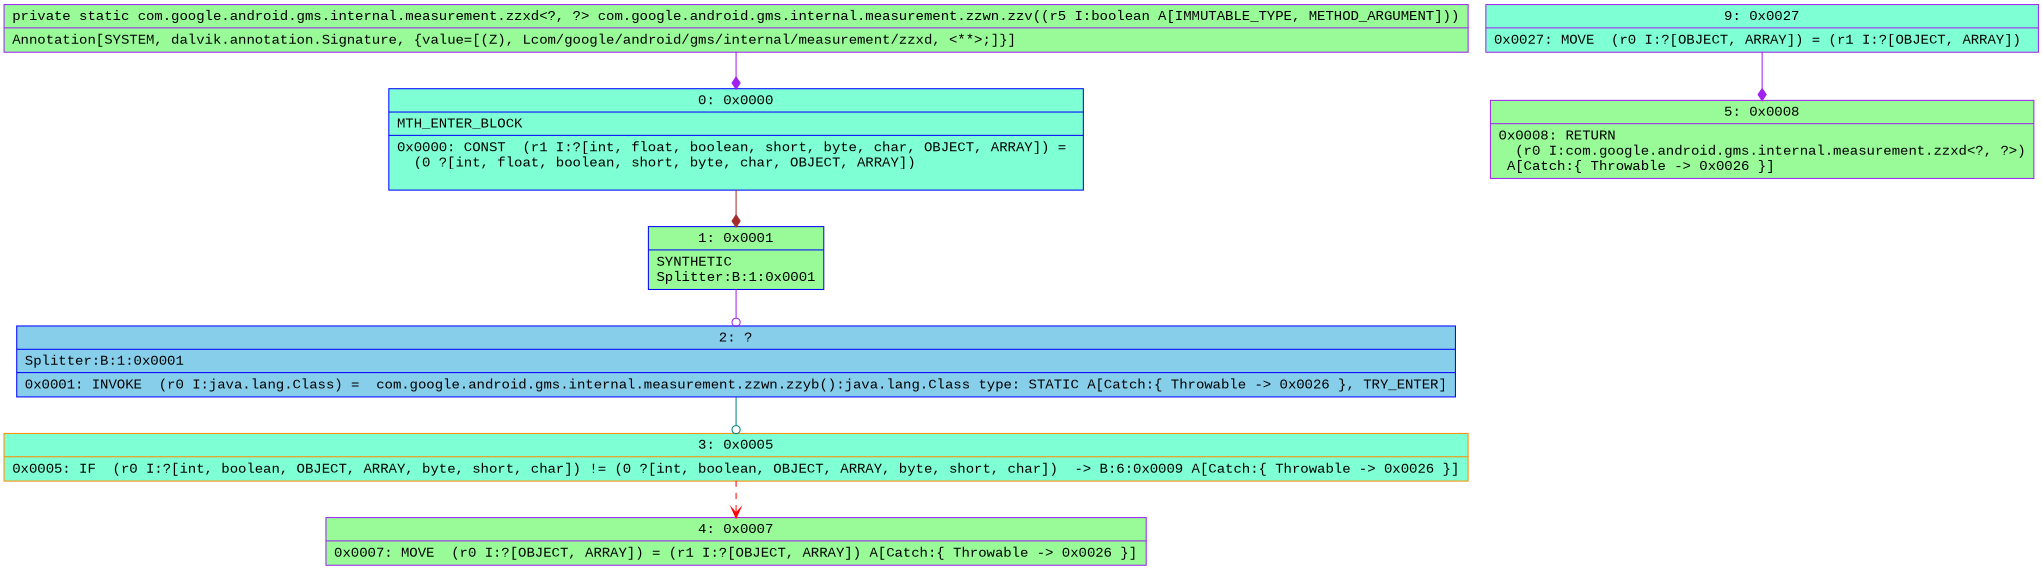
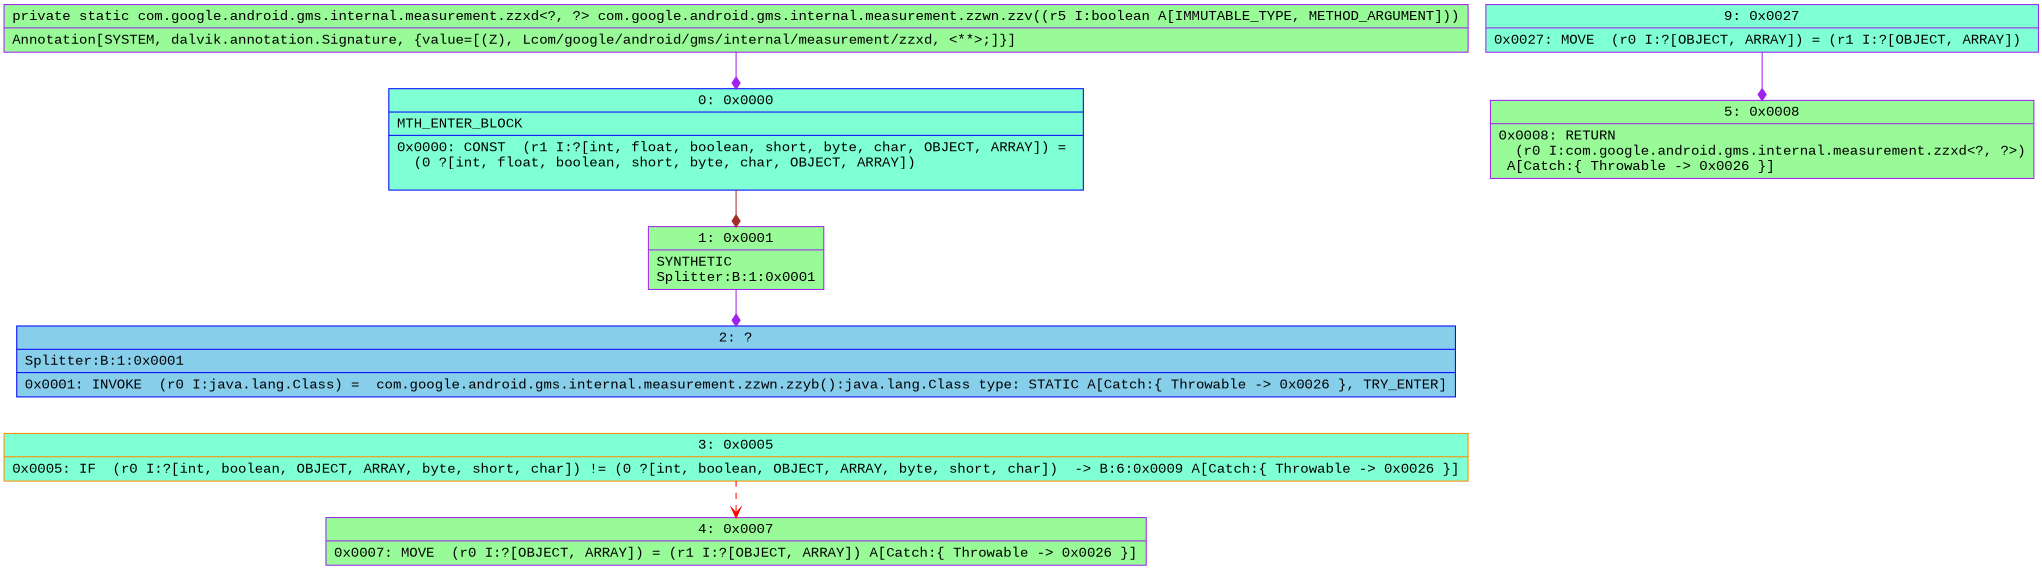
node "1: 0x0001": color blue -> purple
edge "1: 0x0001" -> "2: ?": arrowhead odot -> diamond
edge "2: ?" -> "3: 0x0005": removed
